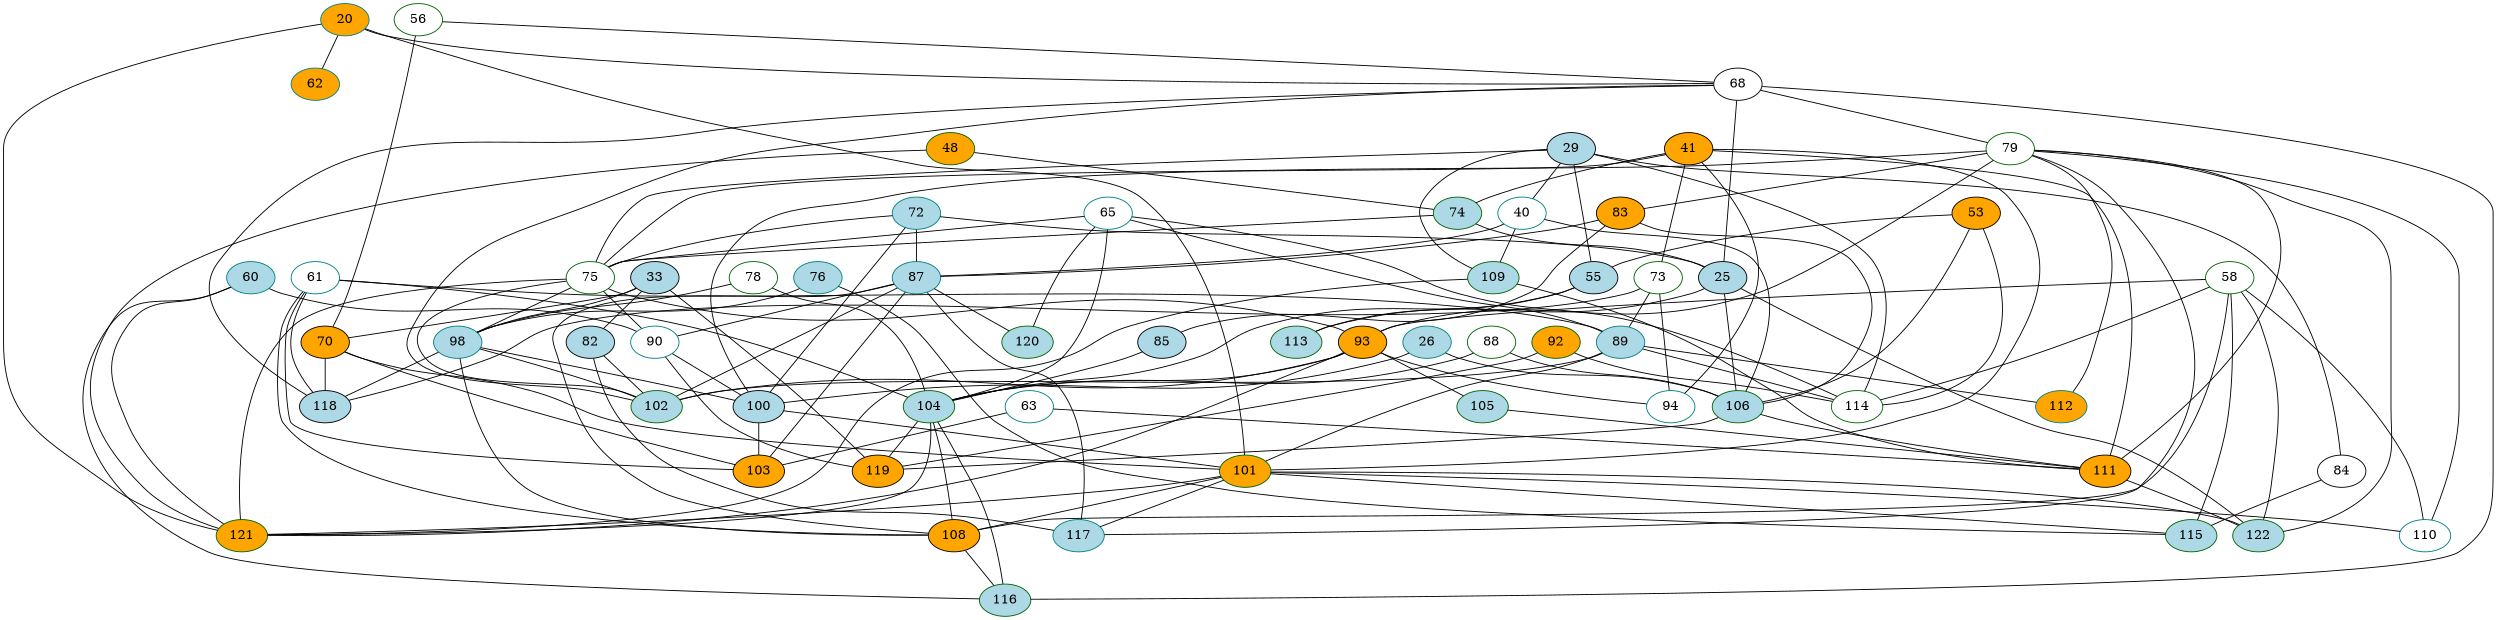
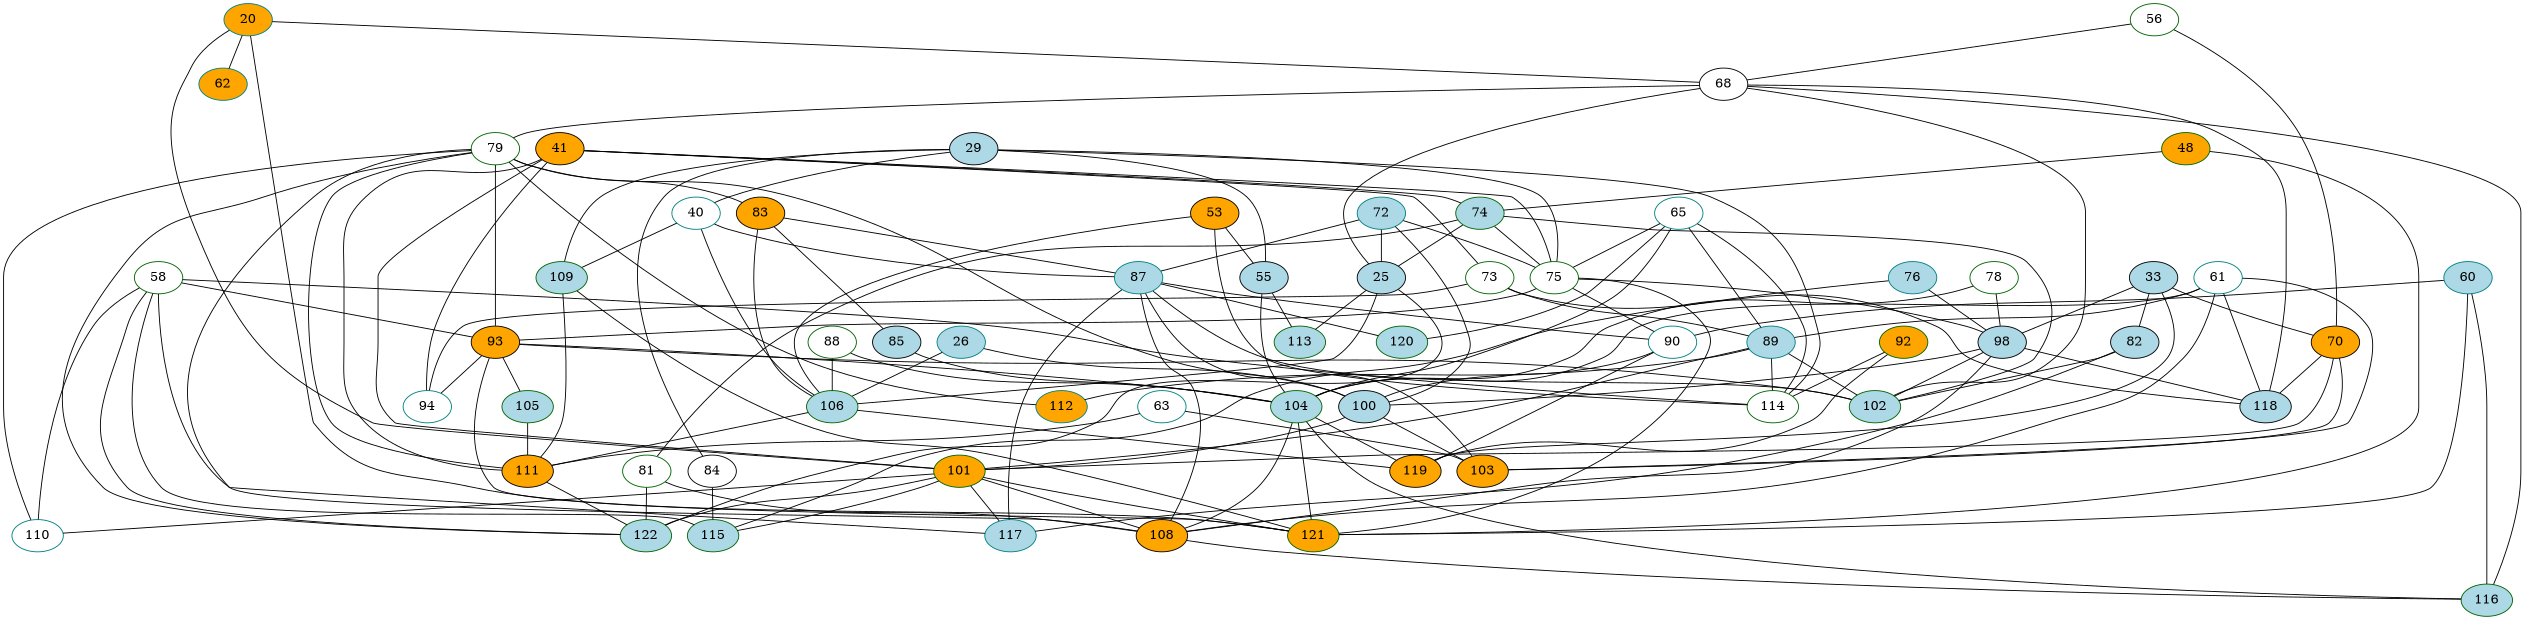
node "98": color teal -> black
edge "75" -- "102": now "74" -- "102"
node "81": added
